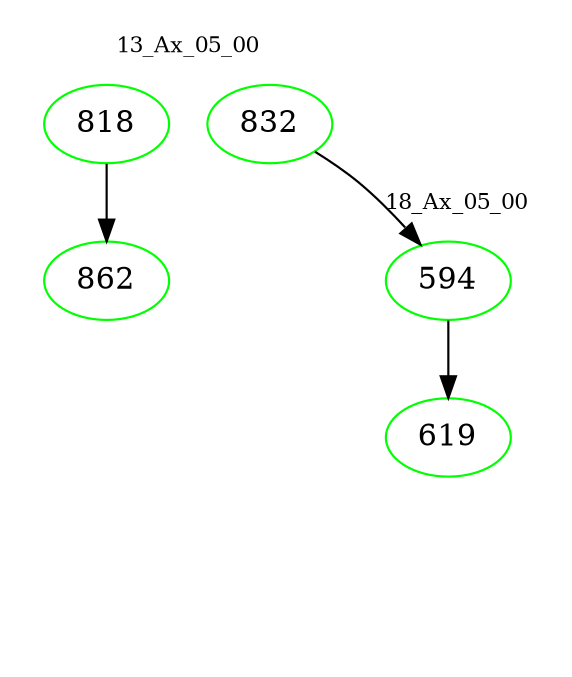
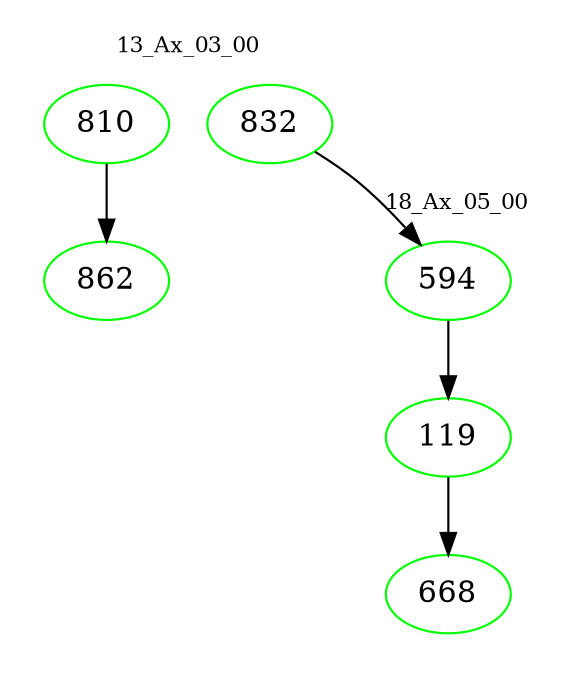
cluster "13_Ax_05_00": label "13_Ax_05_00" -> "13_Ax_03_00"
node "818": label "818" -> "810"
node "619": label "619" -> "119"
node "668": added
